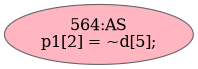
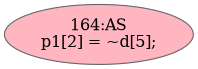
node "564:AS p1[2] = ~d[5];": label "564:AS p1[2] = ~d[5];" -> "164:AS p1[2] = ~d[5];"
